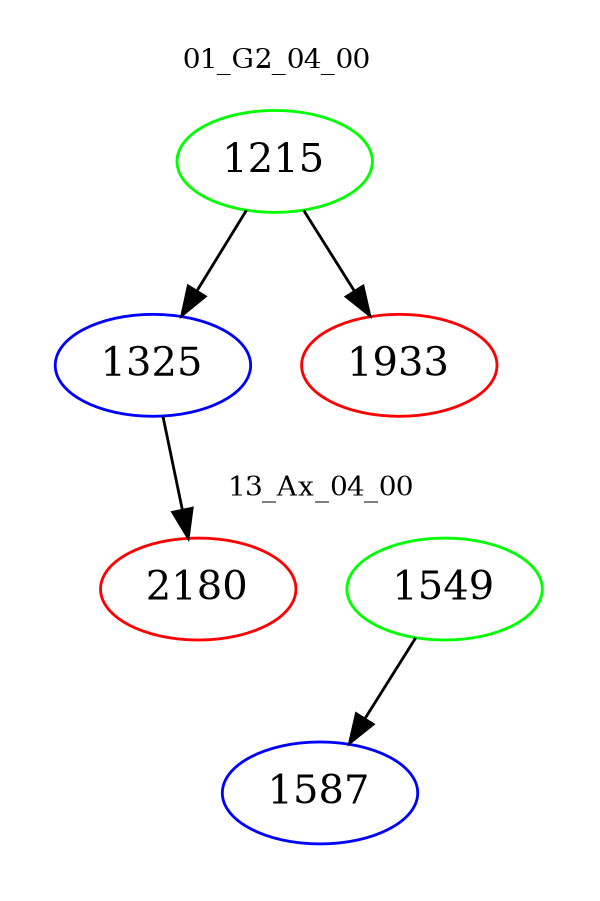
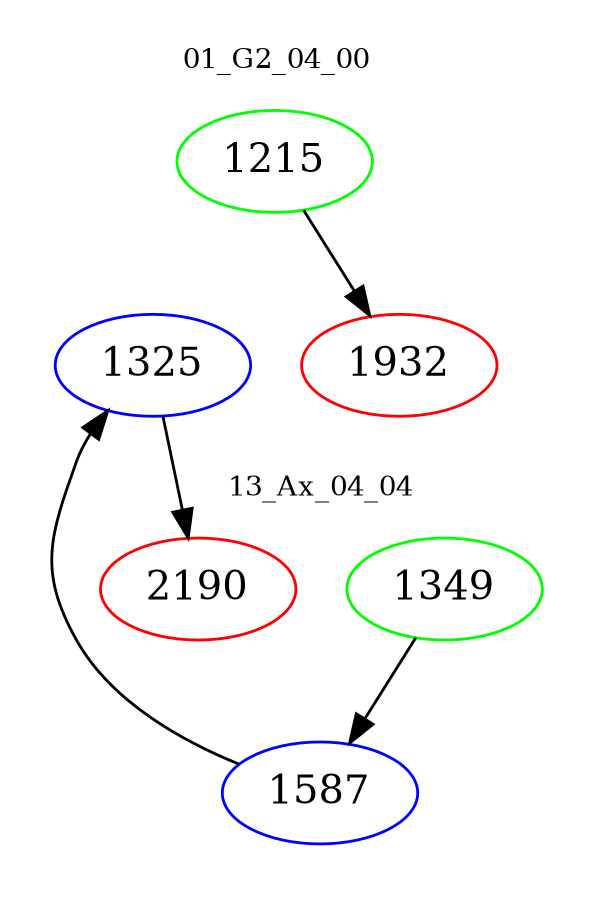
edge "1215" -> "1325": now "1587" -> "1325"
node "1933": label "1933" -> "1932"
cluster "13_Ax_04_00": label "13_Ax_04_00" -> "13_Ax_04_04"
node "2180": label "2180" -> "2190"
node "1549": label "1549" -> "1349"
